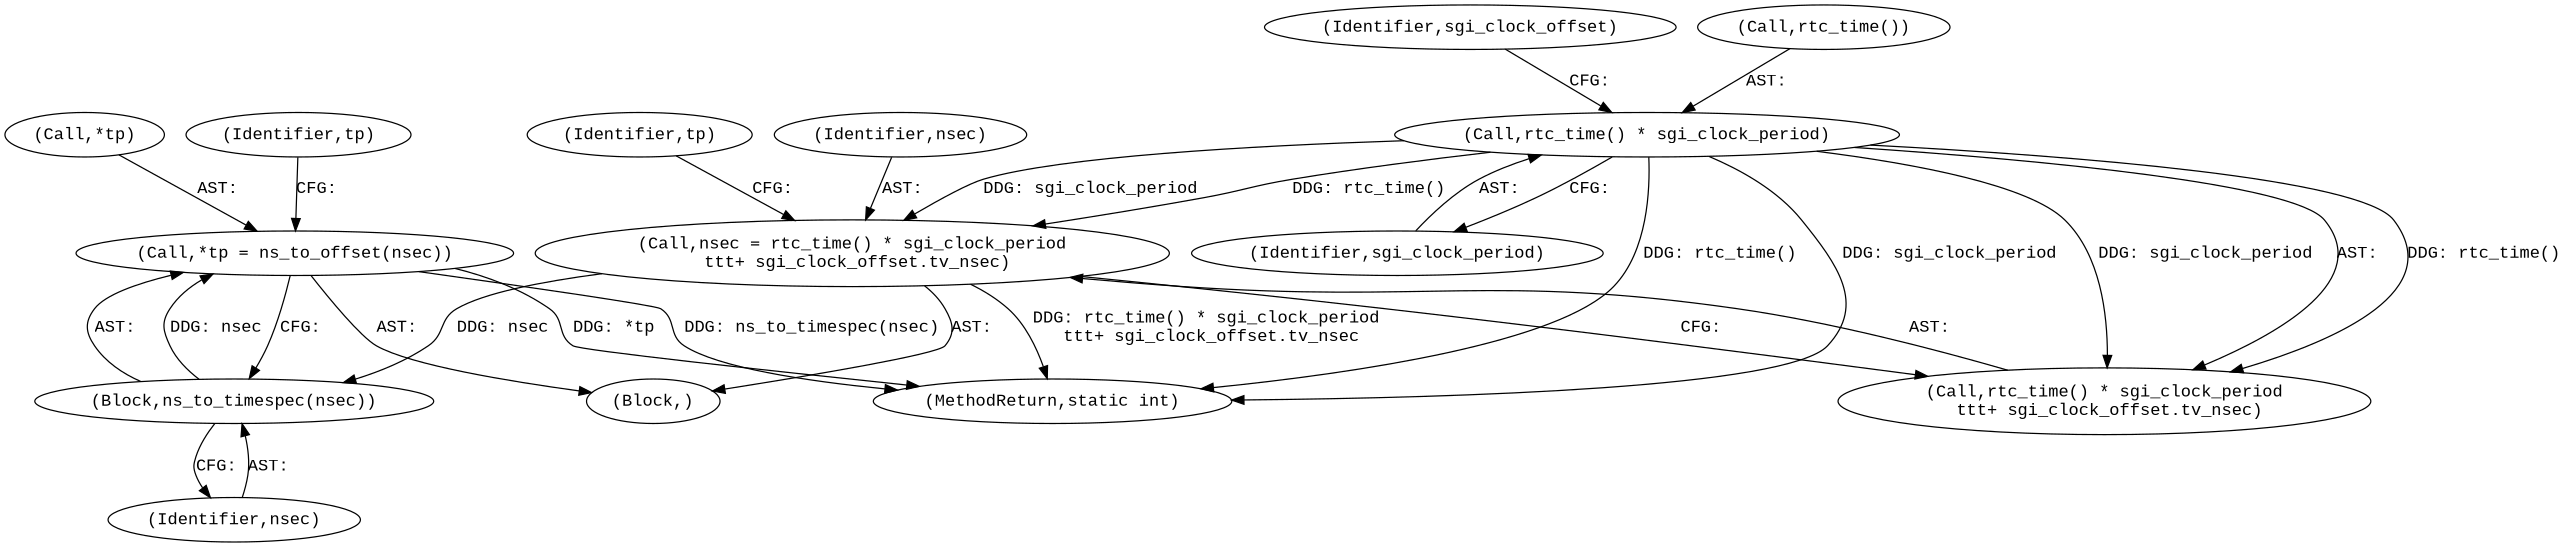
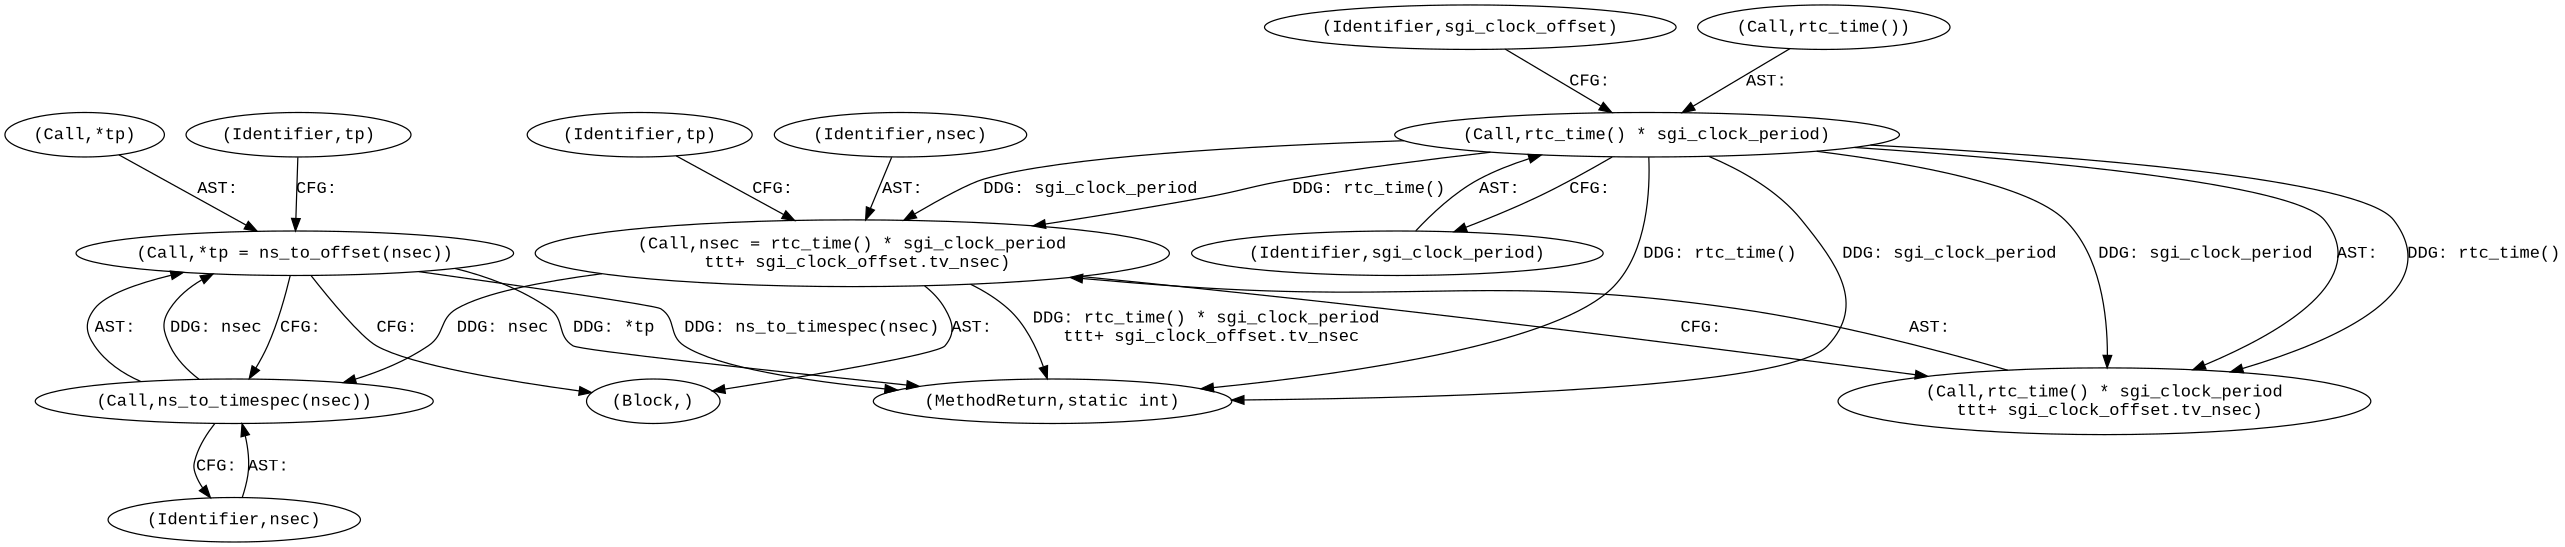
edge "(Call,*tp = ns_to_offset(nsec))" -> "(Block,)": label "AST: " -> "CFG: "
node "(Block,ns_to_timespec(nsec))": label "(Block,ns_to_timespec(nsec))" -> "(Call,ns_to_timespec(nsec))"
